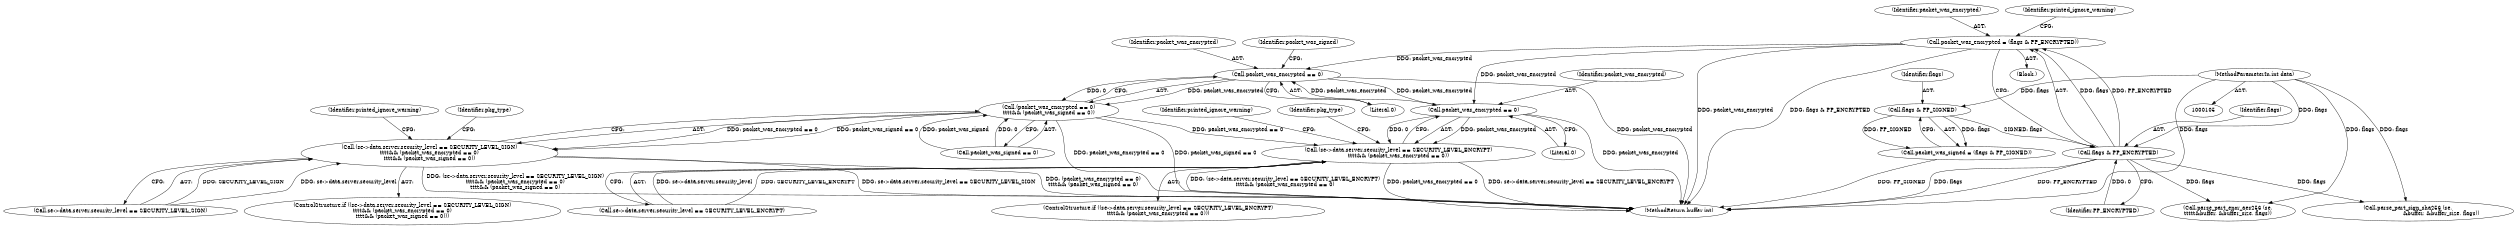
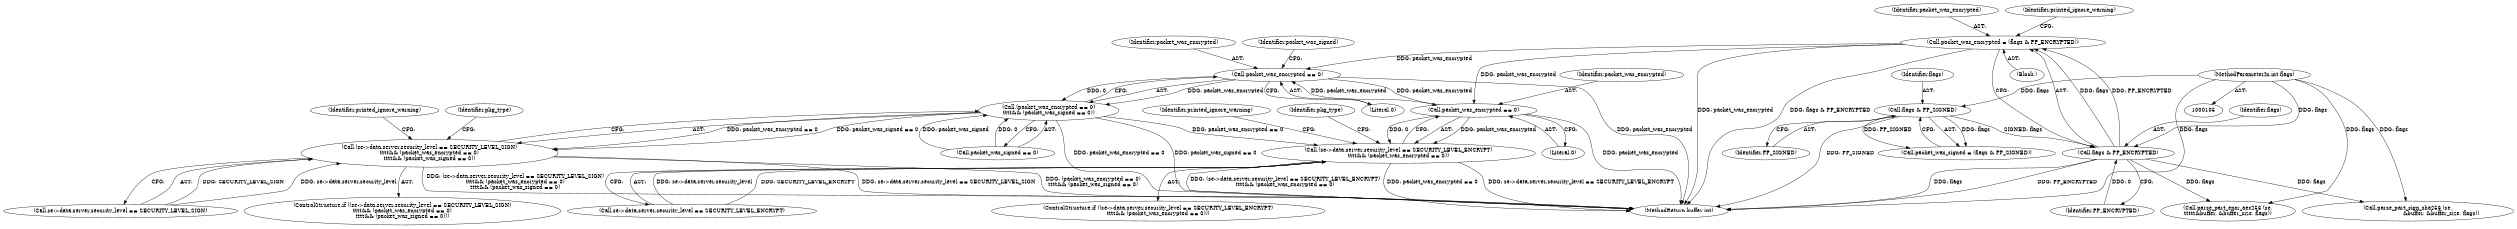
edge "(Call,packet_was_encrypted = (flags & PP_ENCRYPTED))" -> "(Block,)": reversed
node "(MethodParameterIn,int data)": label "(MethodParameterIn,int data)" -> "(MethodParameterIn,int flags)"
node "(Identifier,PP_SIGNED)": added
edge "(Call,packet_was_signed = (flags & PP_SIGNED))" -> "(MethodReturn,buffer int)": now "(Call,flags & PP_SIGNED)" -> "(MethodReturn,buffer int)"
